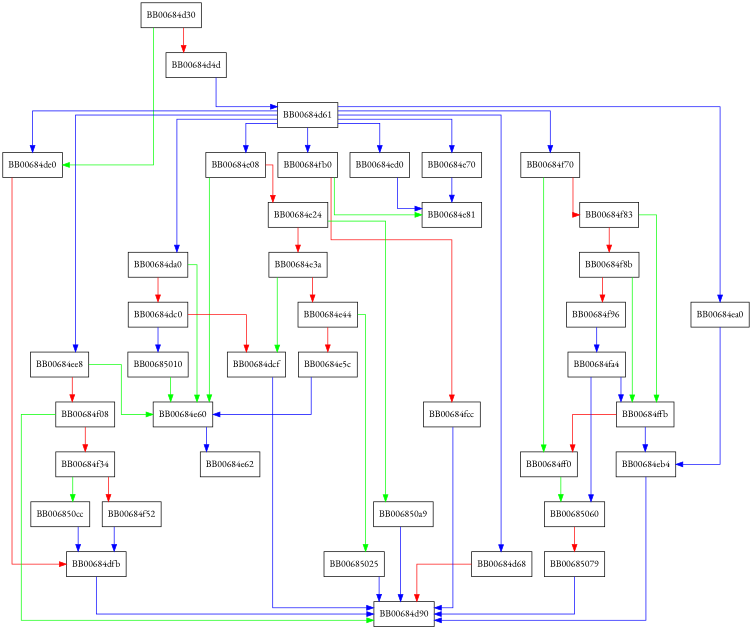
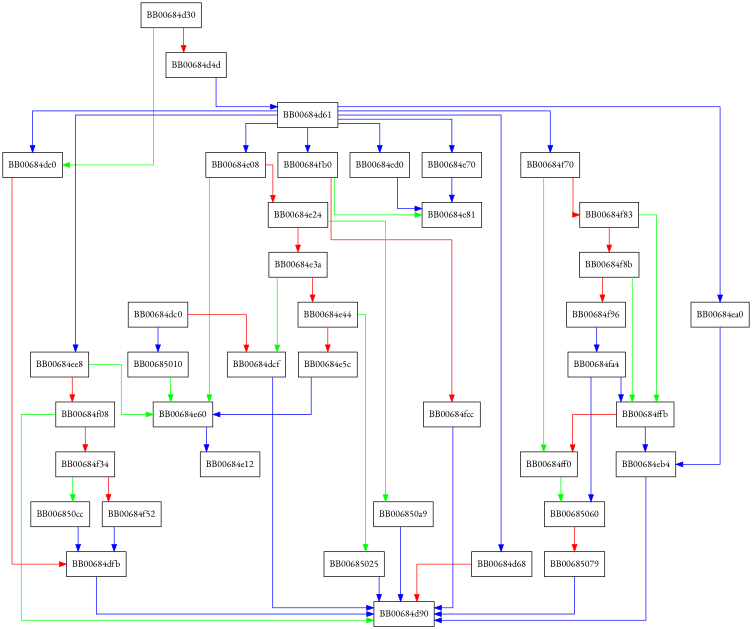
node "BB00684da0": removed
node "BB00684e62": label "BB00684e62" -> "BB00684e12"
